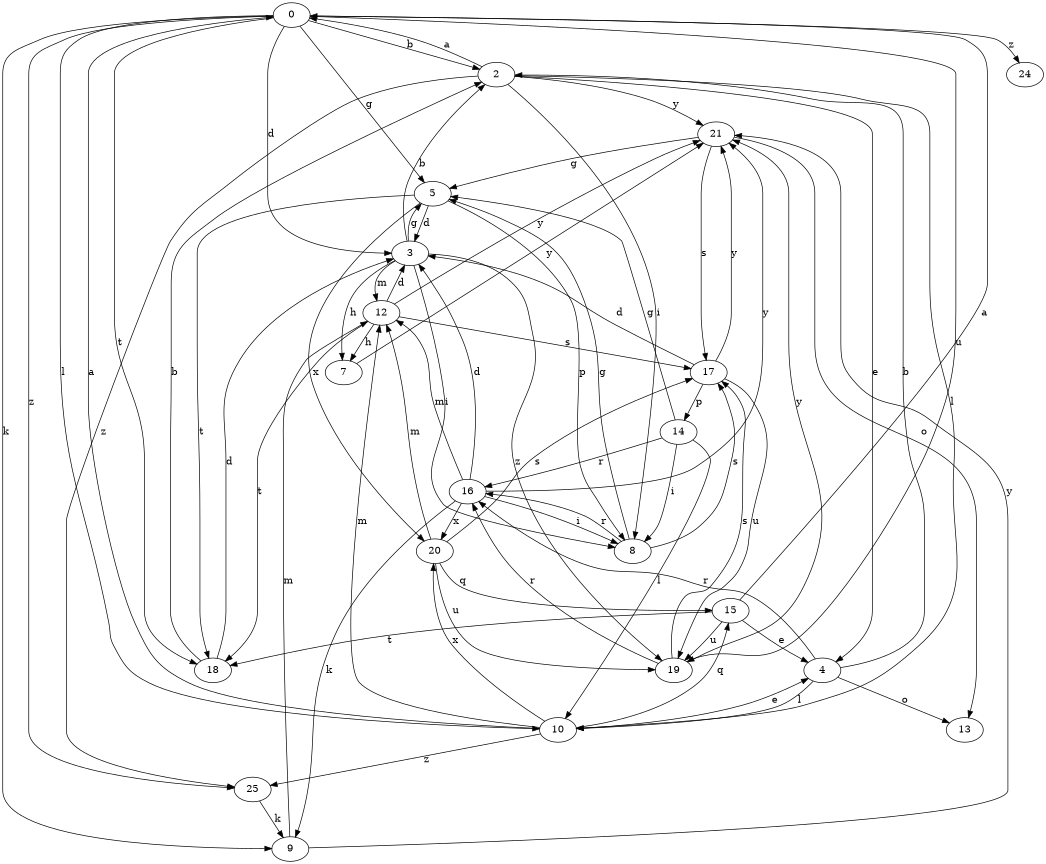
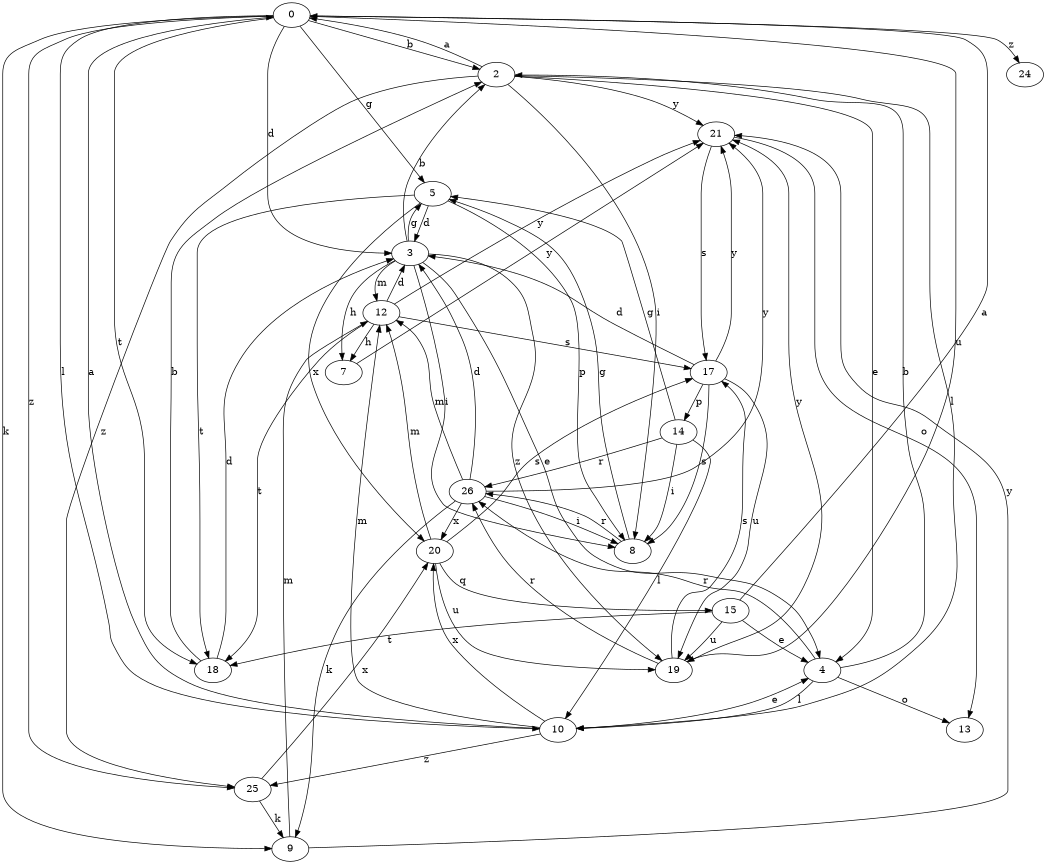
edge "21" -> "5": removed, label "g"
edge "8" -> "17": reversed
node "16": label "16" -> "26"
edge "3" -> "4": added, label "e"
edge "25" -> "20": added, label "x"
edge "10" -> "15": removed, label "q"
